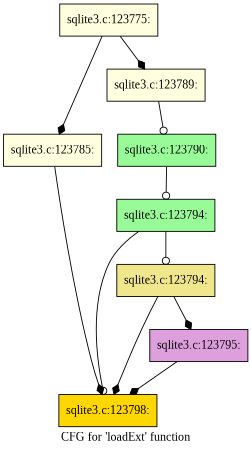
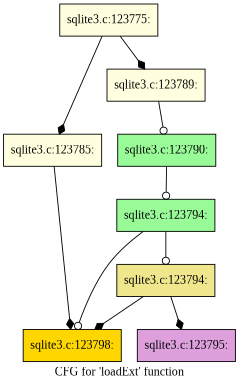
edge "sqlite3.c:123795:" -> "sqlite3.c:123798:": removed
